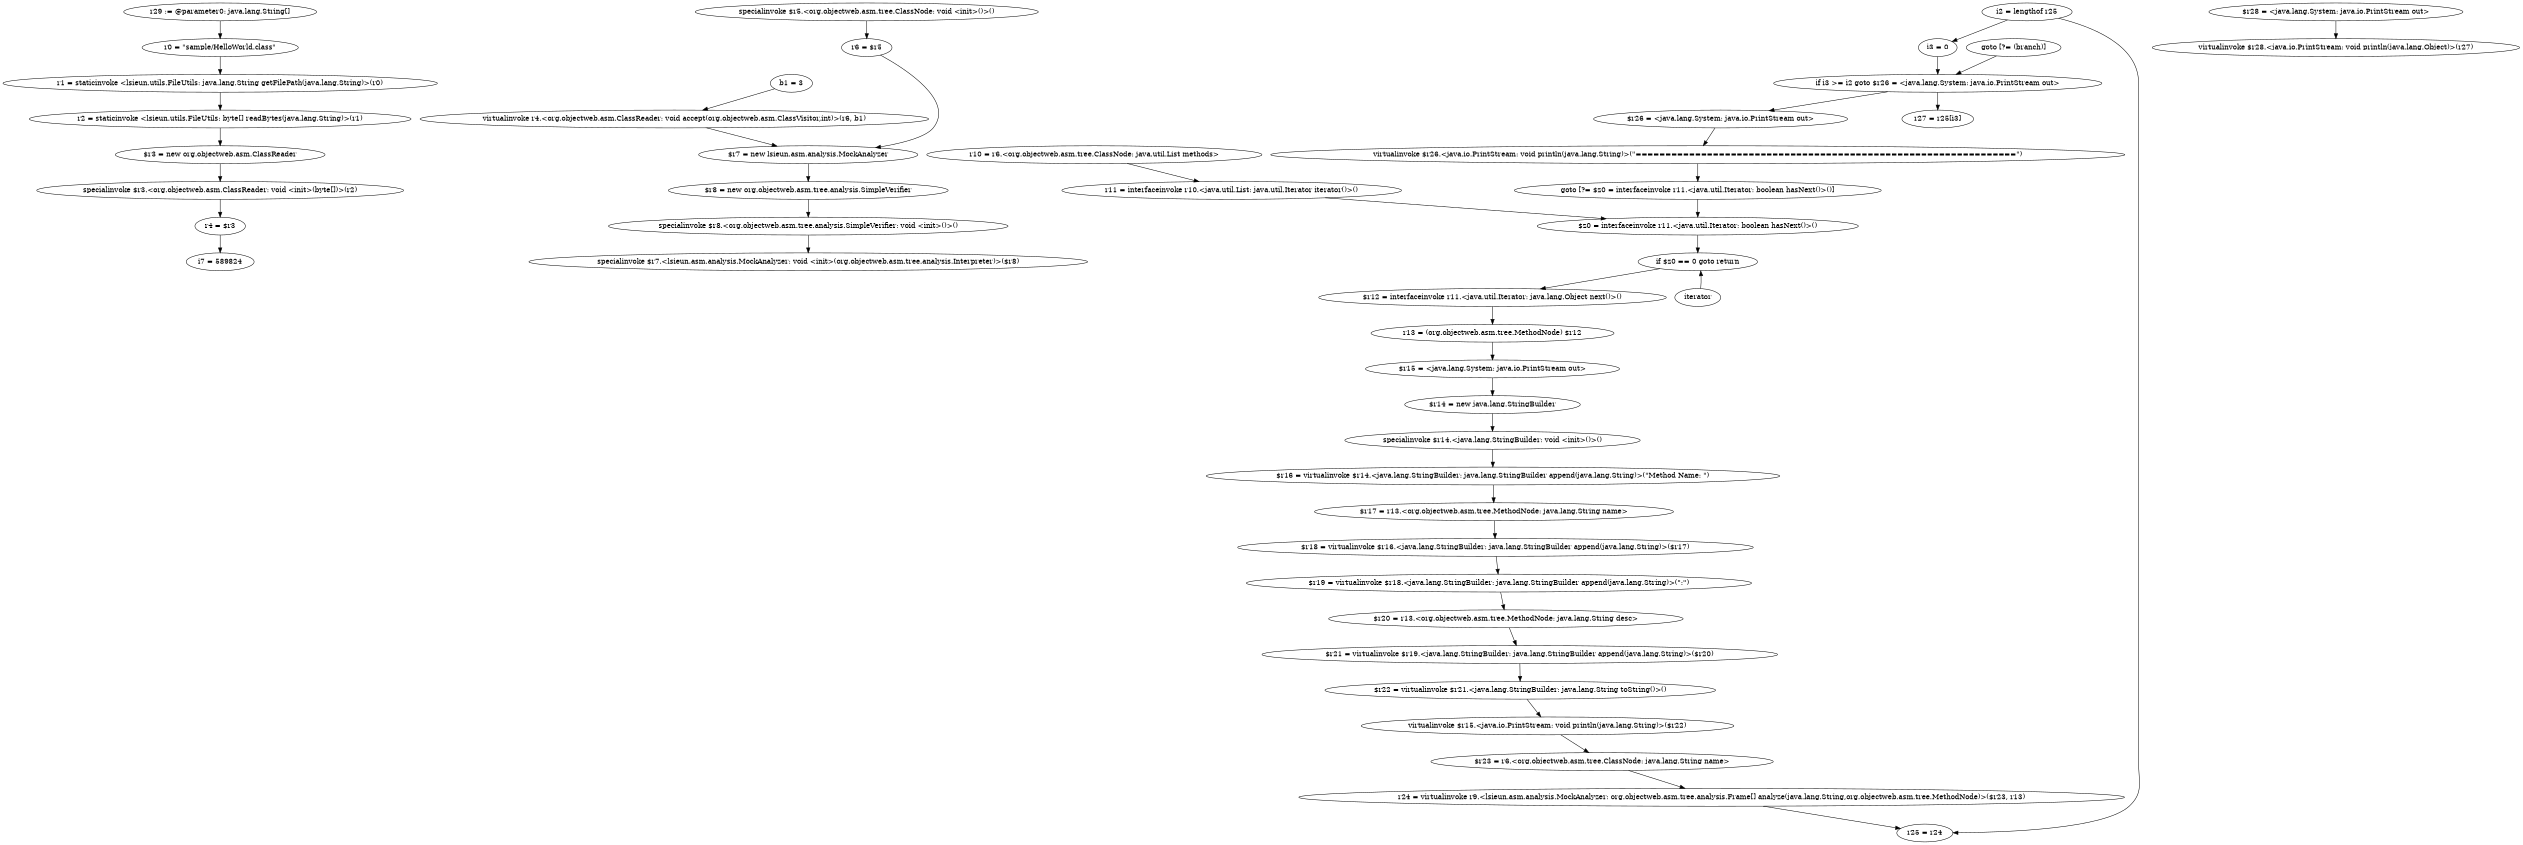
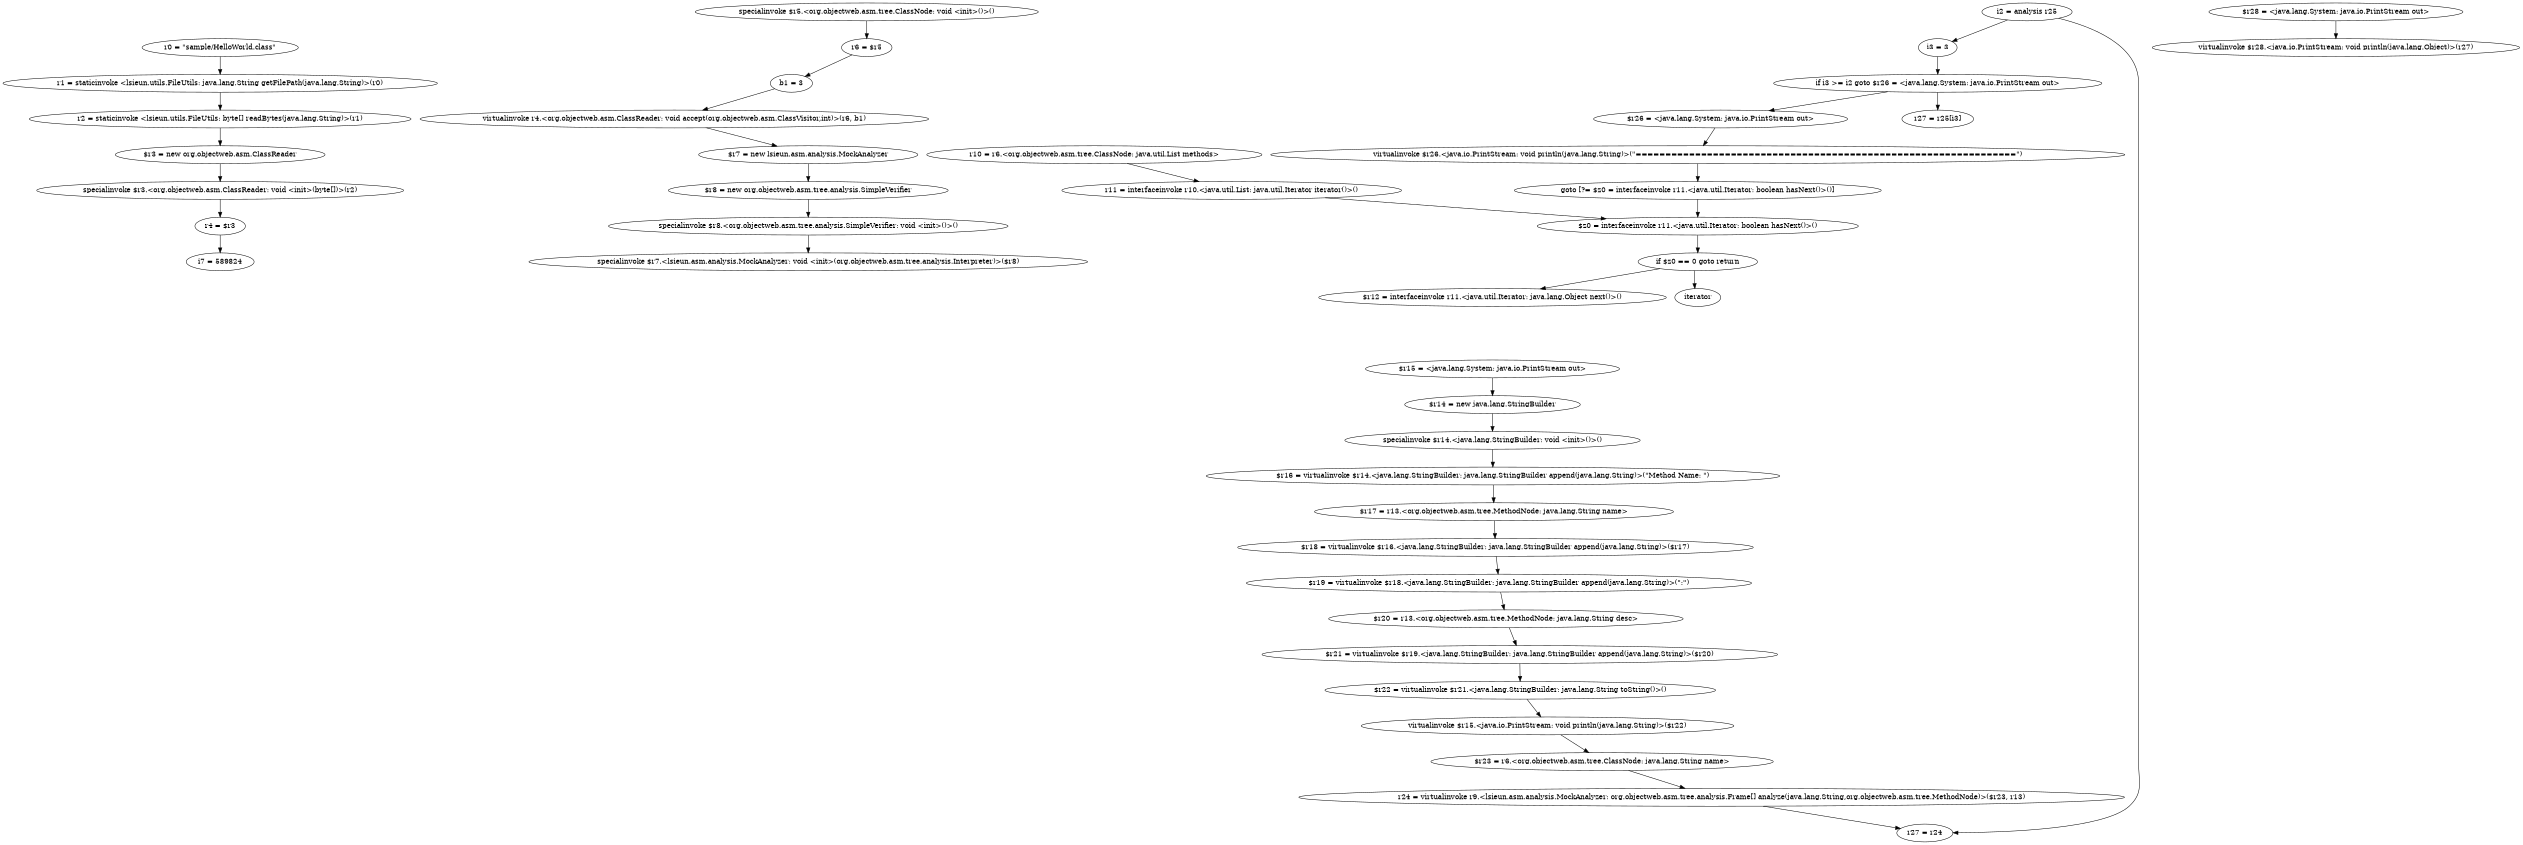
node "r29 := @parameter0: java.lang.String[]": removed
node "i2 = lengthof r25": label "i2 = lengthof r25" -> "i2 = analysis r25"
node "i3 = 0": label "i3 = 0" -> "i3 = 3"
node "goto [?= (branch)]": removed
edge "r6 = $r5" -> "$r7 = new lsieun.asm.analysis.MockAnalyzer": now "r6 = $r5" -> "b1 = 3"
edge "iterator" -> "if $z0 == 0 goto return": reversed
node "r13 = (org.objectweb.asm.tree.MethodNode) $r12": removed
node "r25 = r24": label "r25 = r24" -> "r27 = r24"
